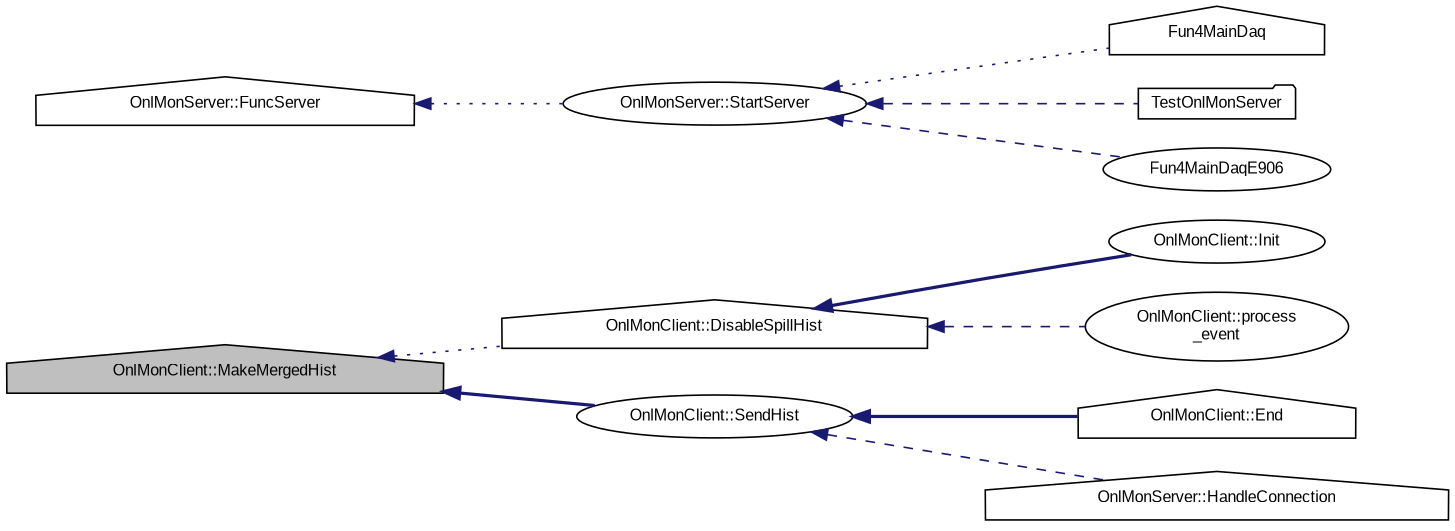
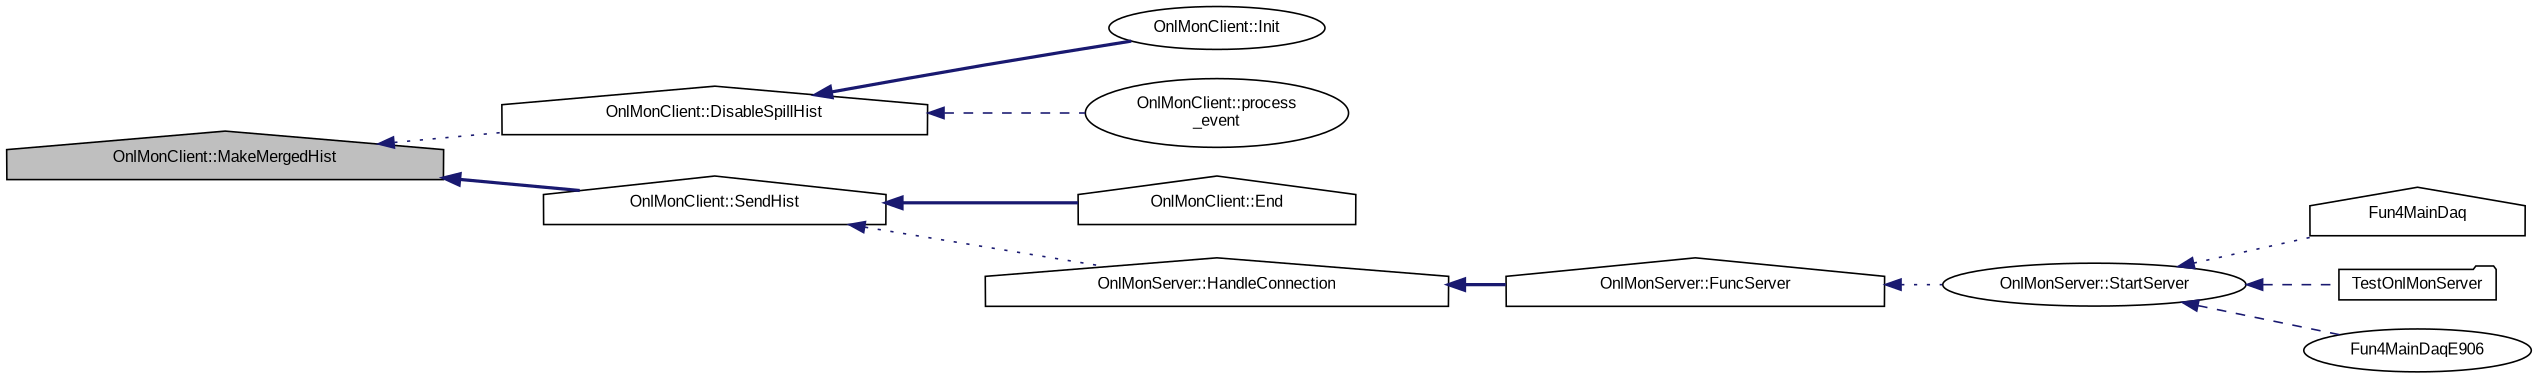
edge "OnlMonServer::FuncServer" -> "OnlMonServer::HandleConnection": added
node "OnlMonClient::SendHist": shape ellipse -> house
edge "OnlMonServer::HandleConnection" -> "OnlMonClient::SendHist": style dashed -> dotted
